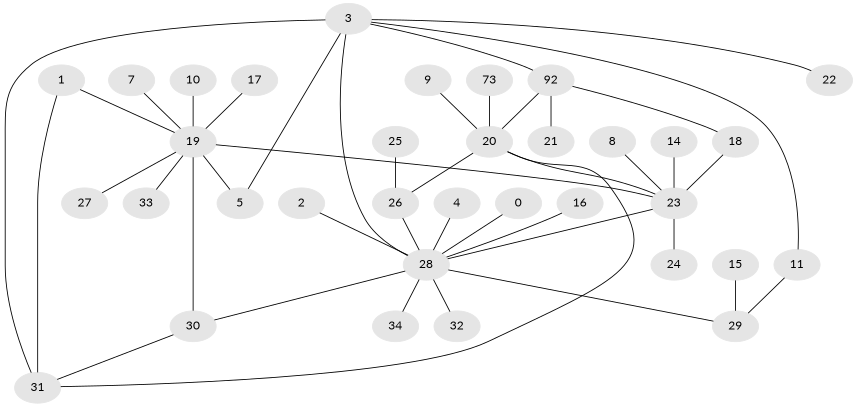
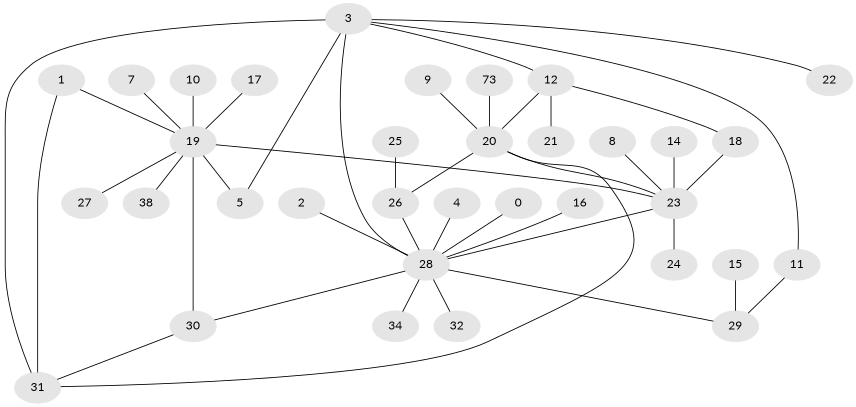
node "92": label "92" -> "12"
node "33": label "33" -> "38"
